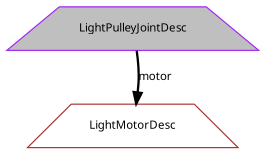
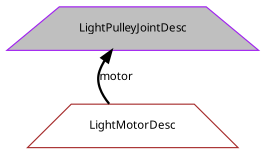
edge "LightPulleyJointDesc" -> "LightMotorDesc": reversed
